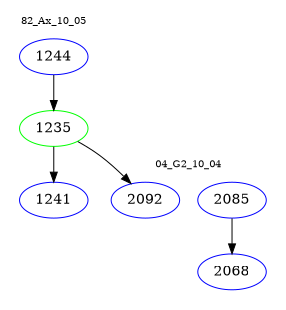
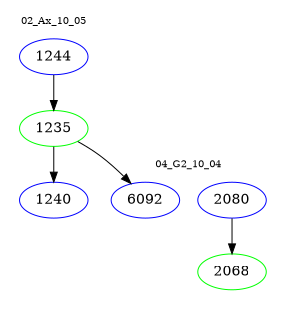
cluster "82_Ax_10_05": label "82_Ax_10_05" -> "02_Ax_10_05"
node "1241": label "1241" -> "1240"
node "2092": label "2092" -> "6092"
node "2085": label "2085" -> "2080"
node "2068": color blue -> green
